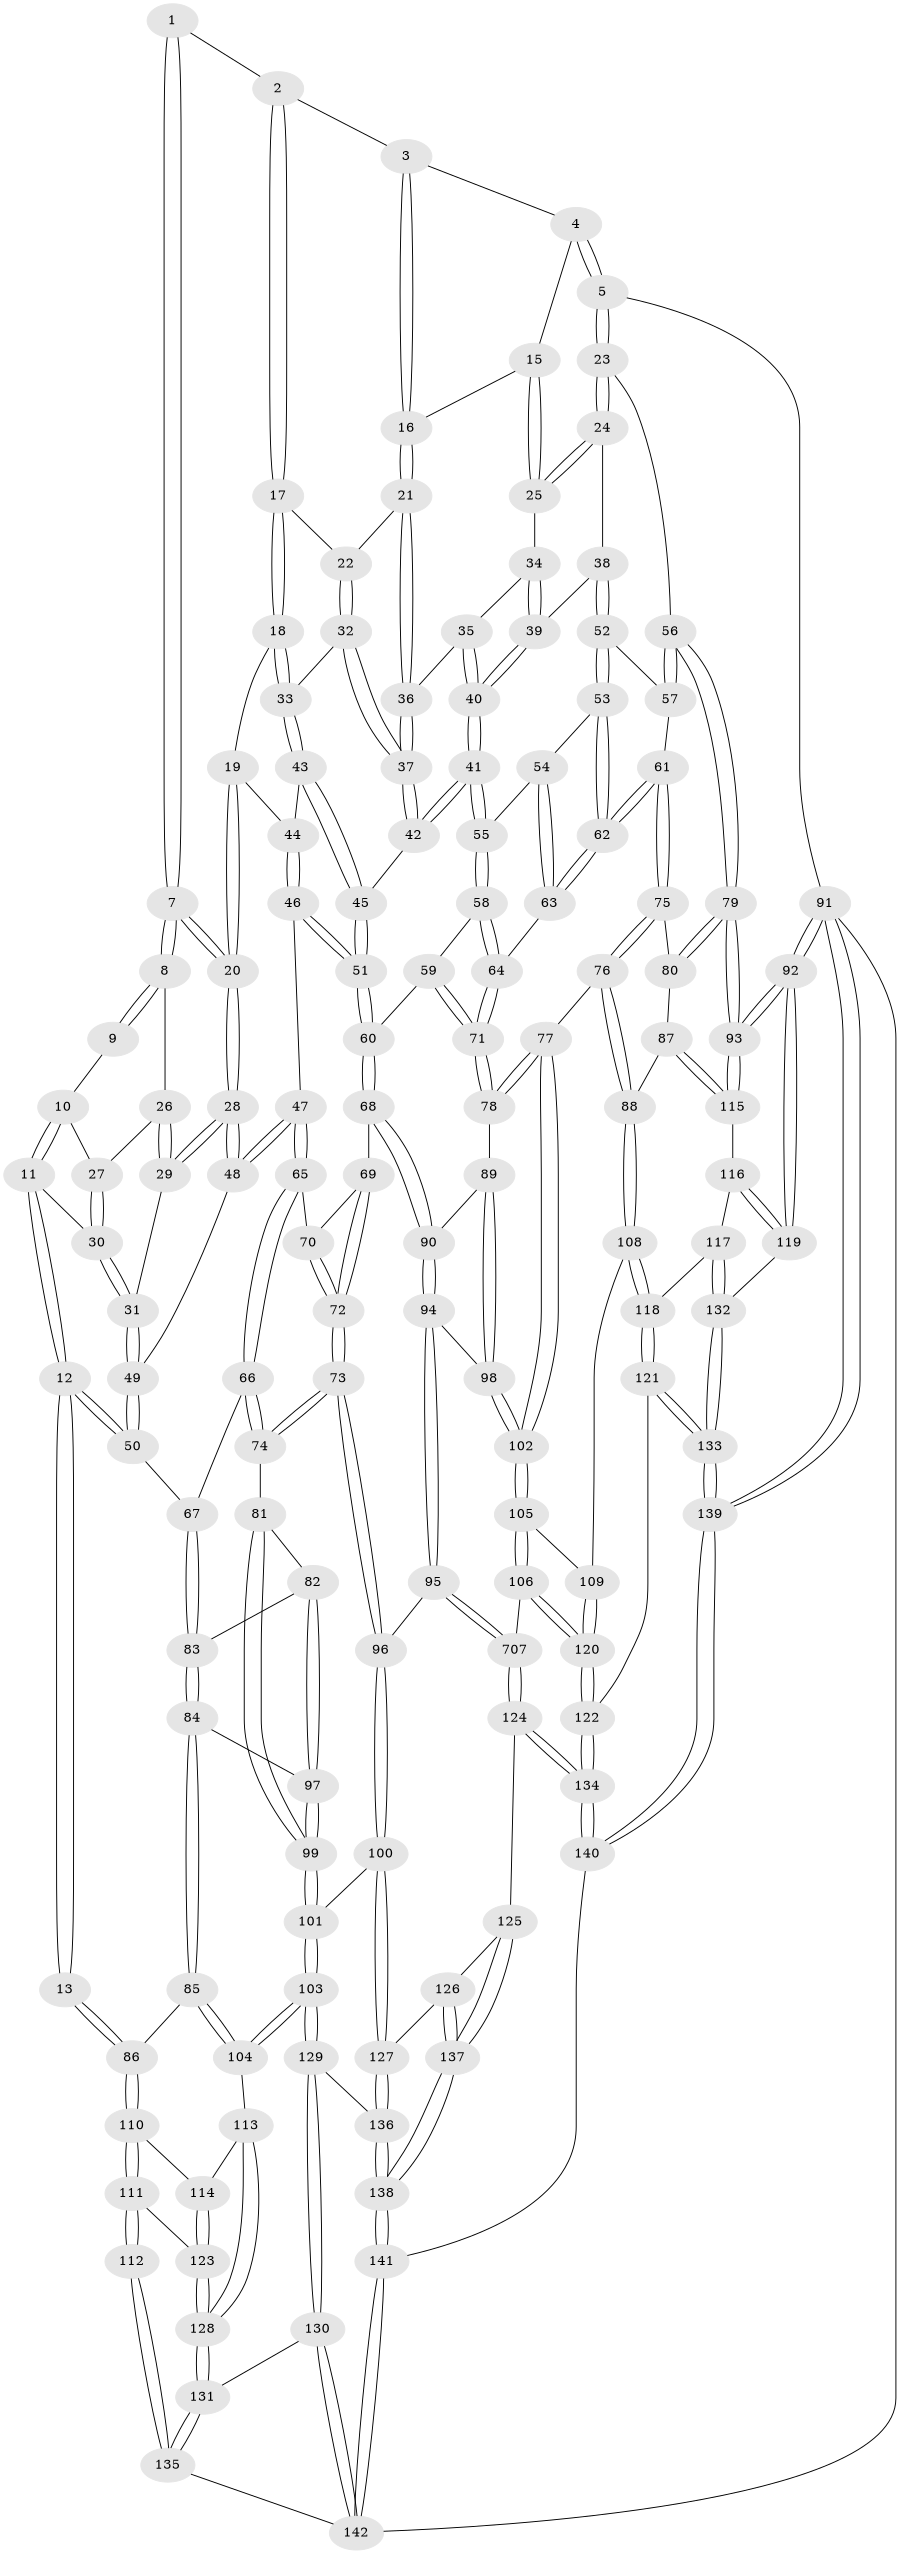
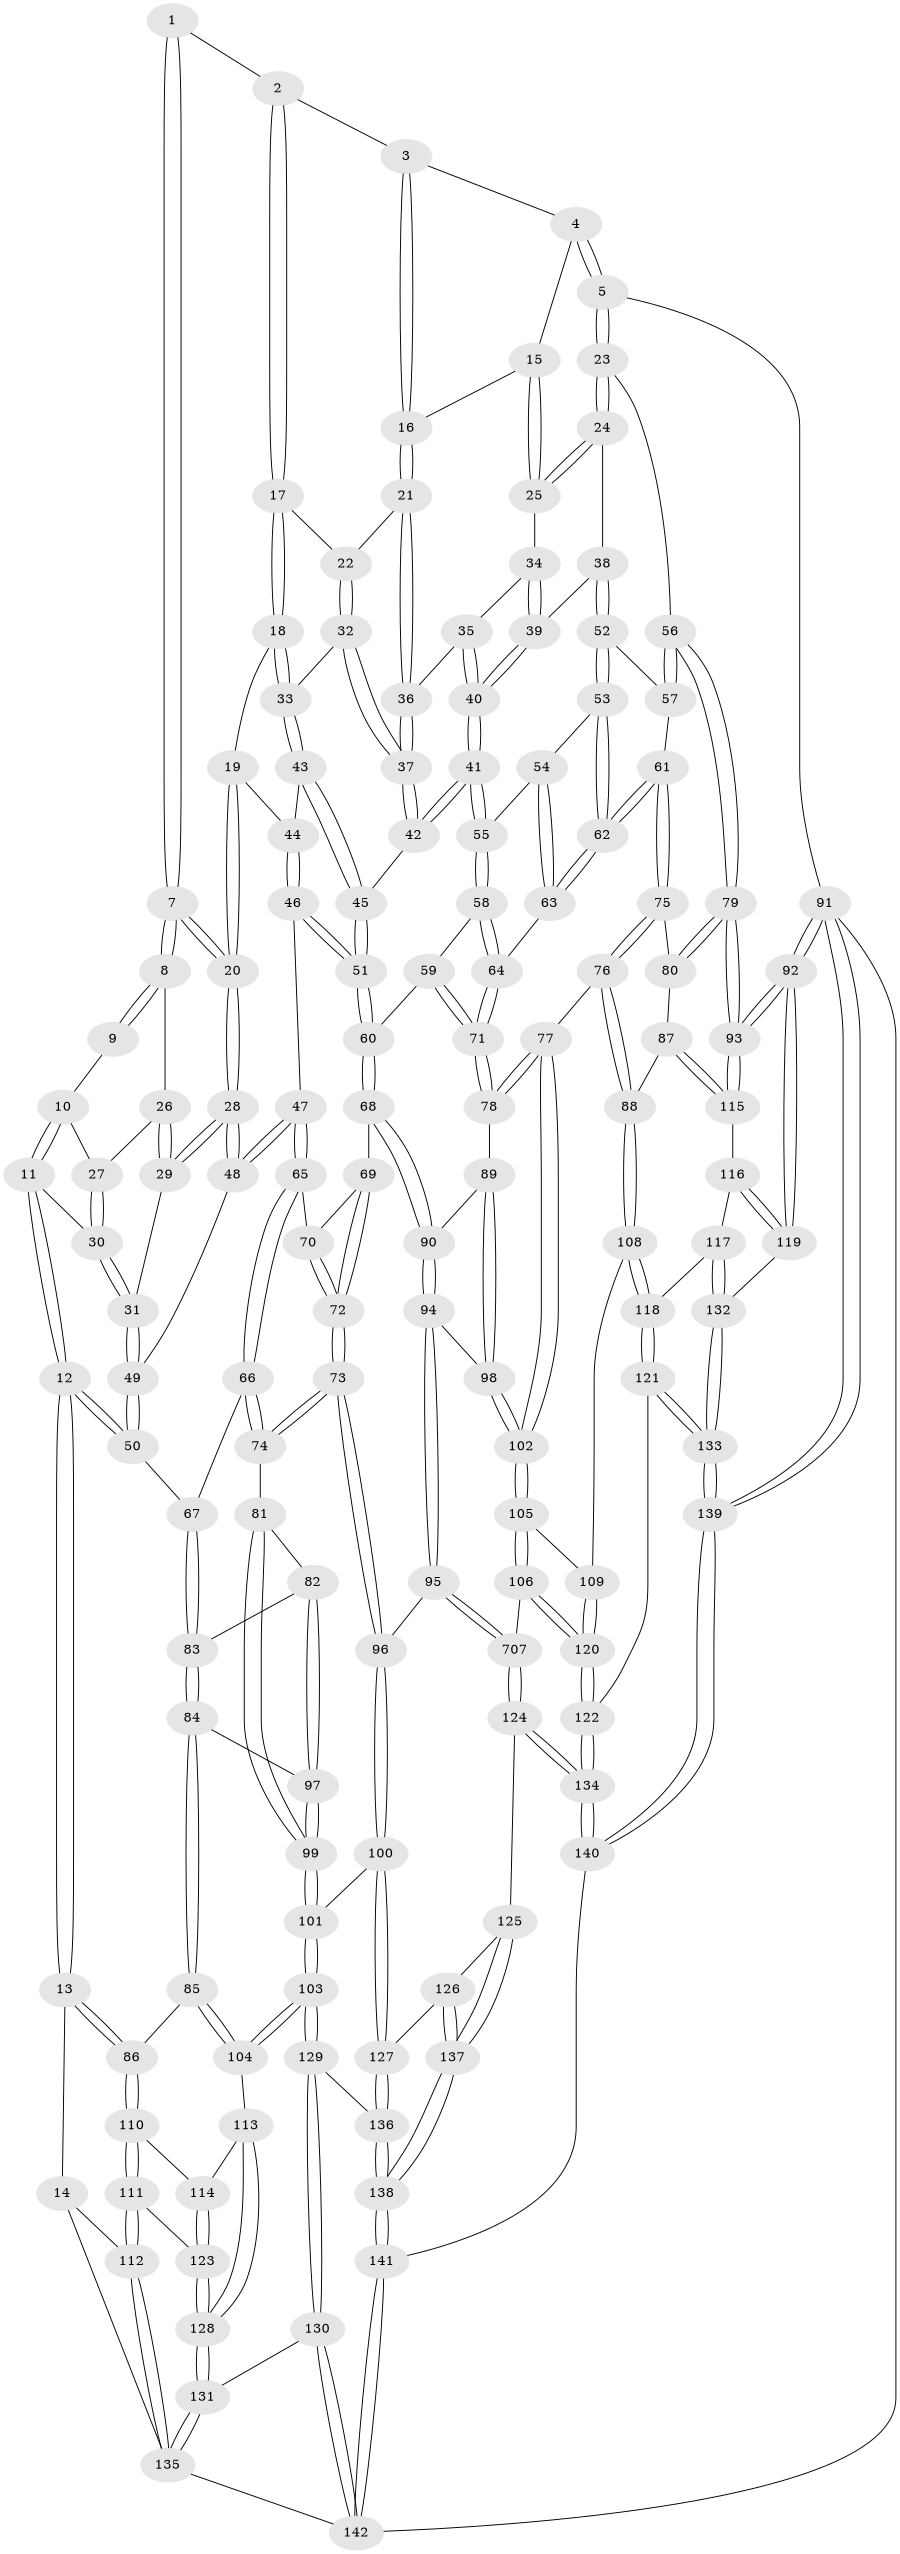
node "14": added
